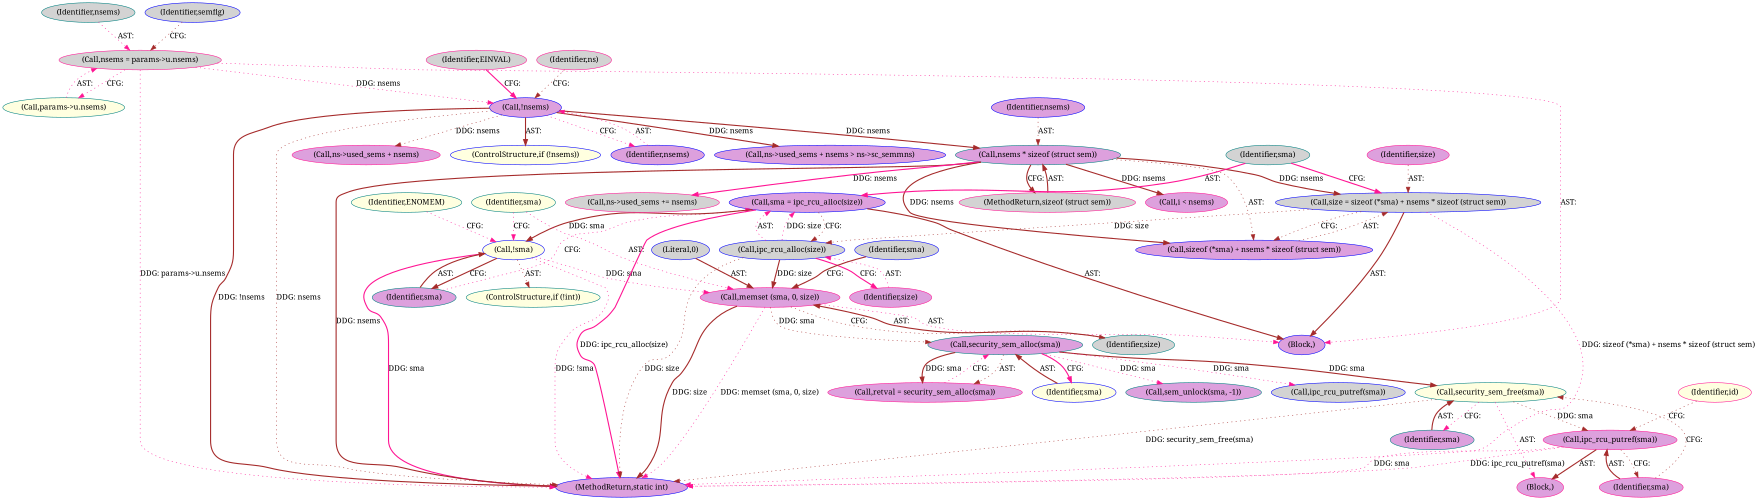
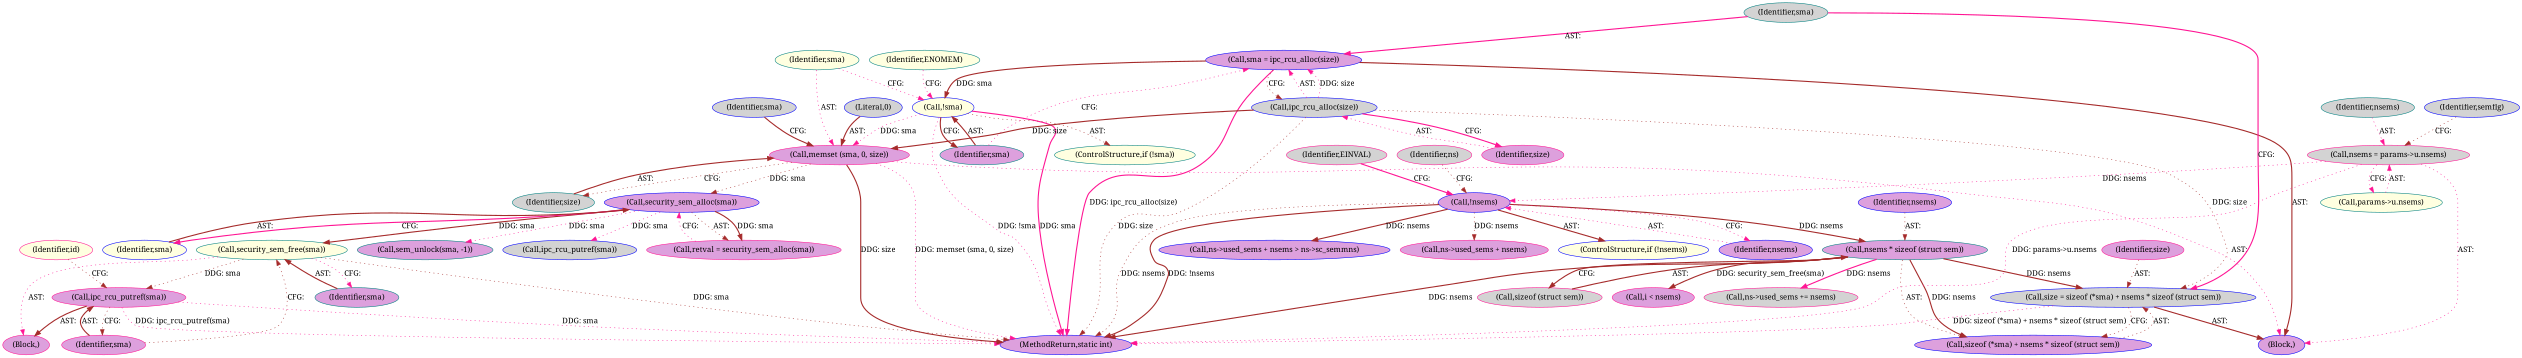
edge "(Call,nsems * sizeof (struct sem))" -> "(Call,i < nsems)": label "DDG: nsems" -> "DDG: security_sem_free(sma)"
node "(MethodReturn,sizeof (struct sem))": label "(MethodReturn,sizeof (struct sem))" -> "(Call,sizeof (struct sem))"
edge "(Call,size = sizeof (*sma) + nsems * sizeof (struct sem))" -> "(Call,ipc_rcu_alloc(size))": reversed
node "(ControlStructure,if (!int))": label "(ControlStructure,if (!int))" -> "(ControlStructure,if (!sma))"
node "(Call,security_sem_alloc(sma))": color teal -> blue
edge "(Call,security_sem_free(sma))" -> "(MethodReturn,static int)": label "DDG: security_sem_free(sma)" -> "DDG: sma"
